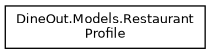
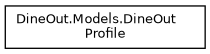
node "DineOut.Models.Restaurant Profile": label "DineOut.Models.Restaurant Profile" -> "DineOut.Models.DineOut Profile"
